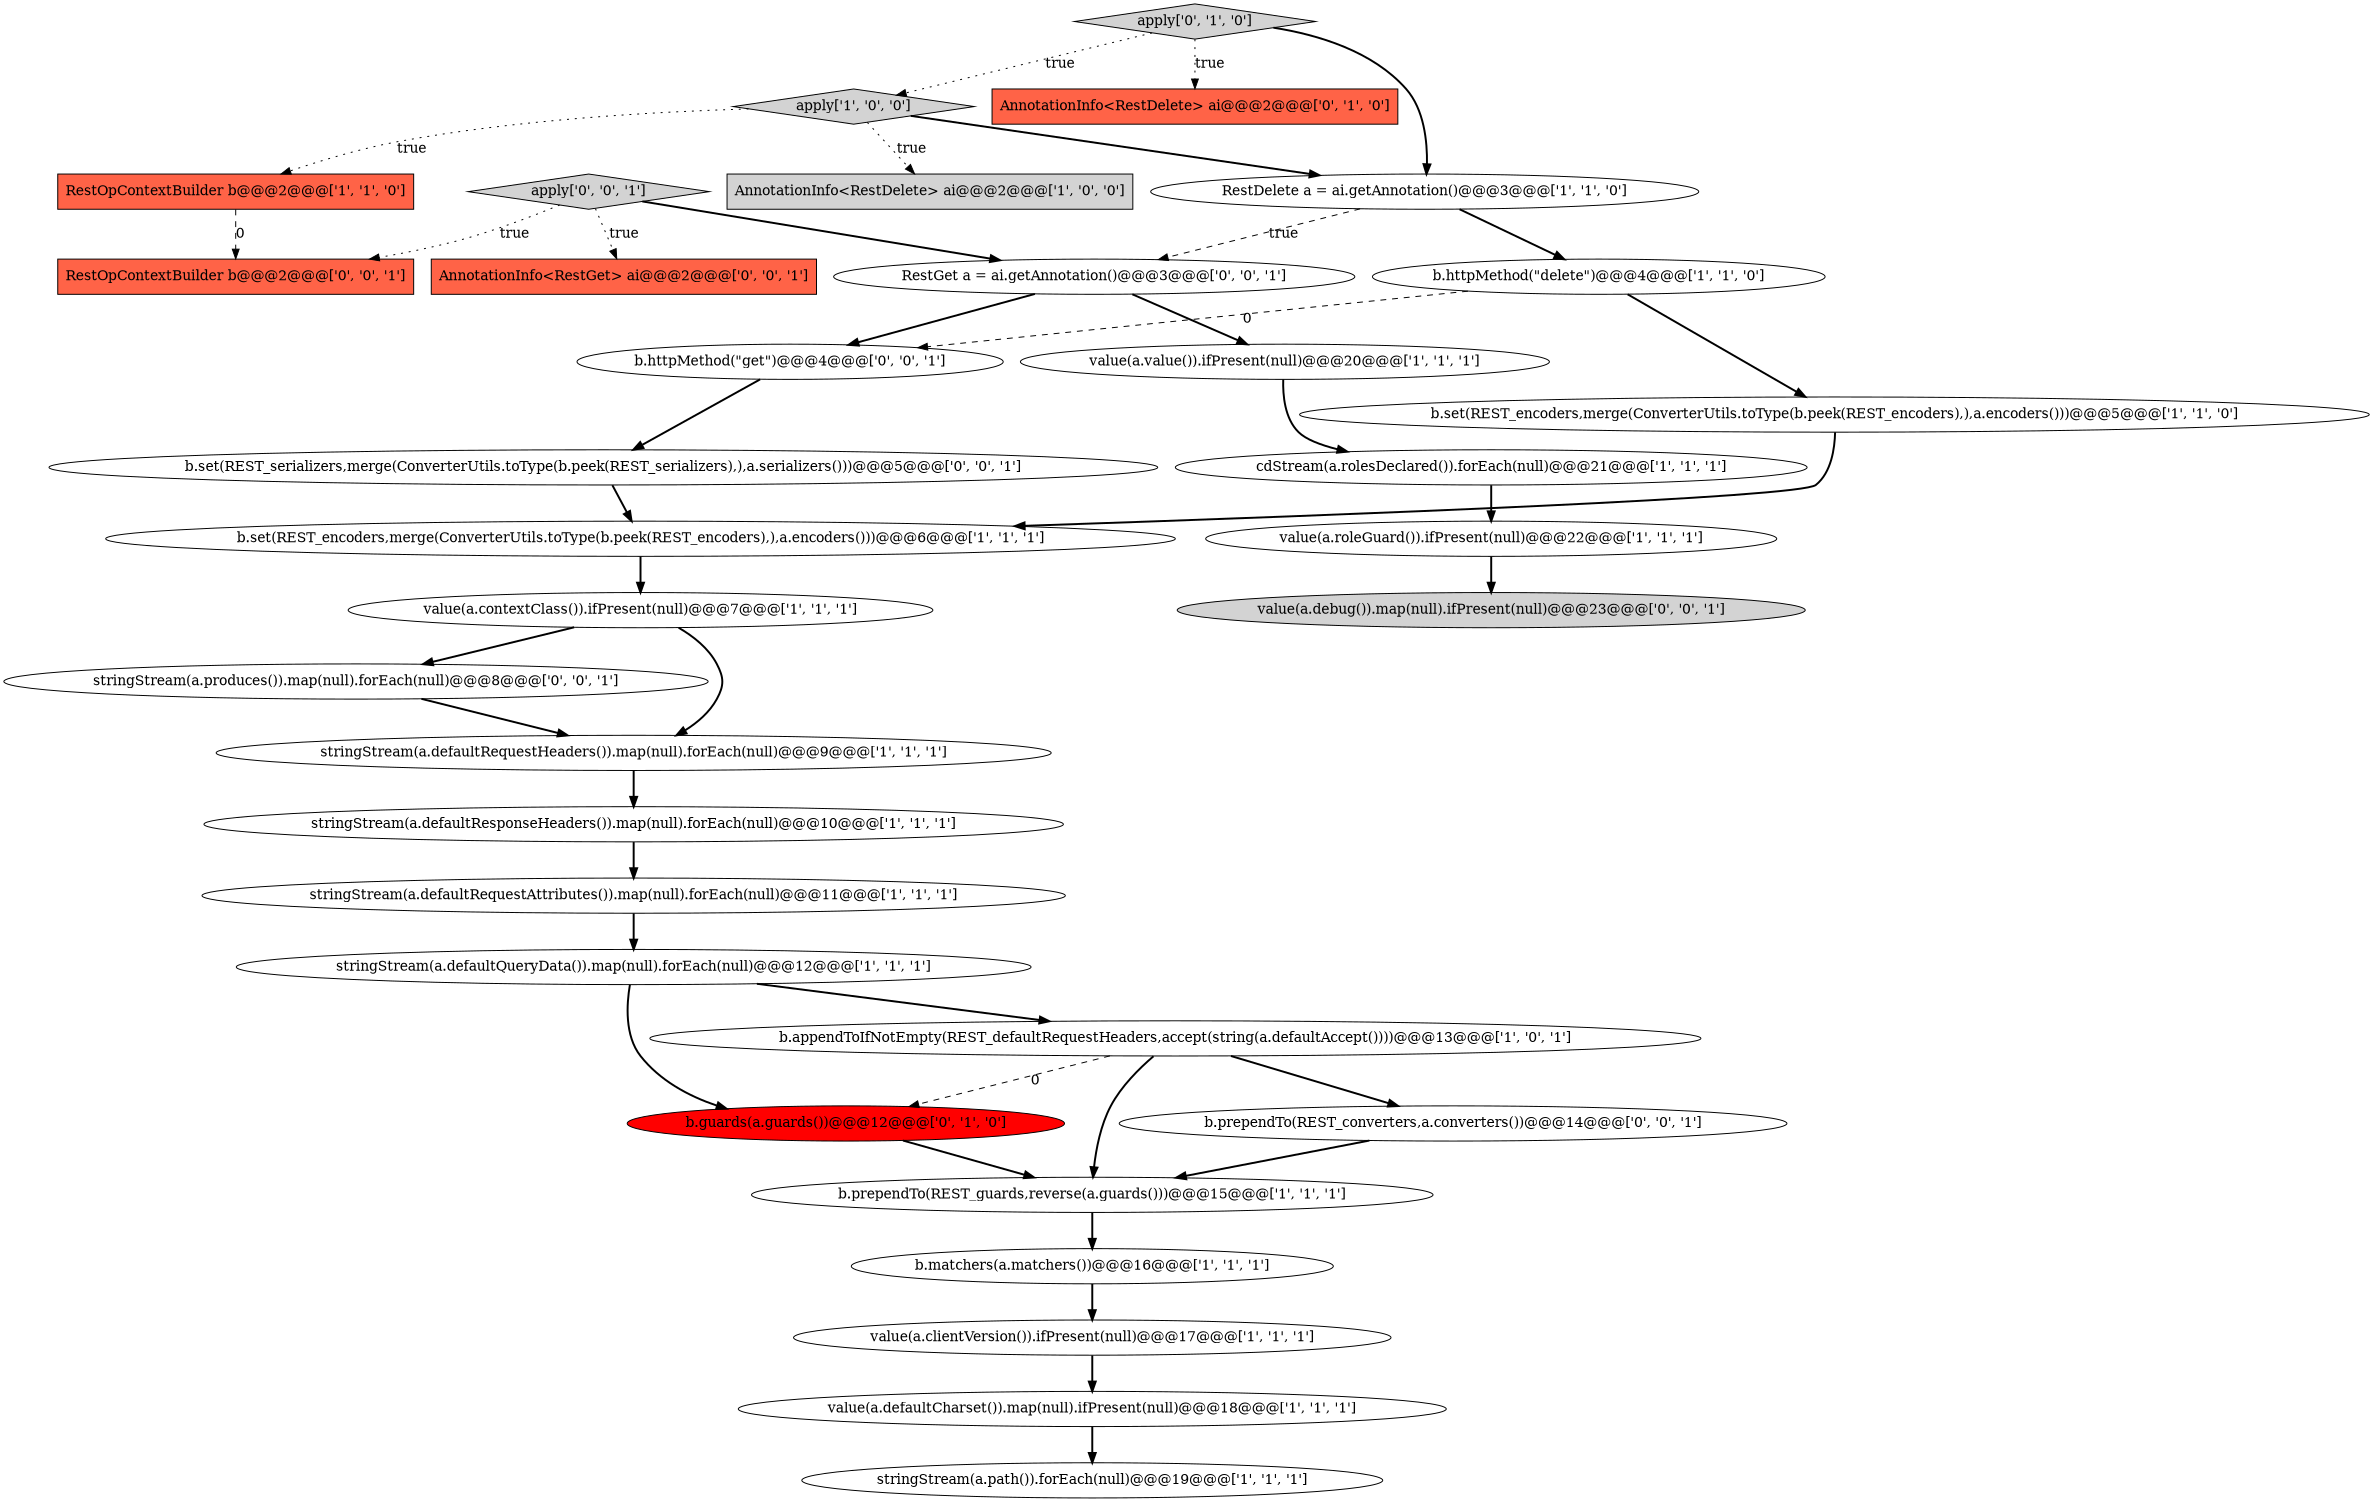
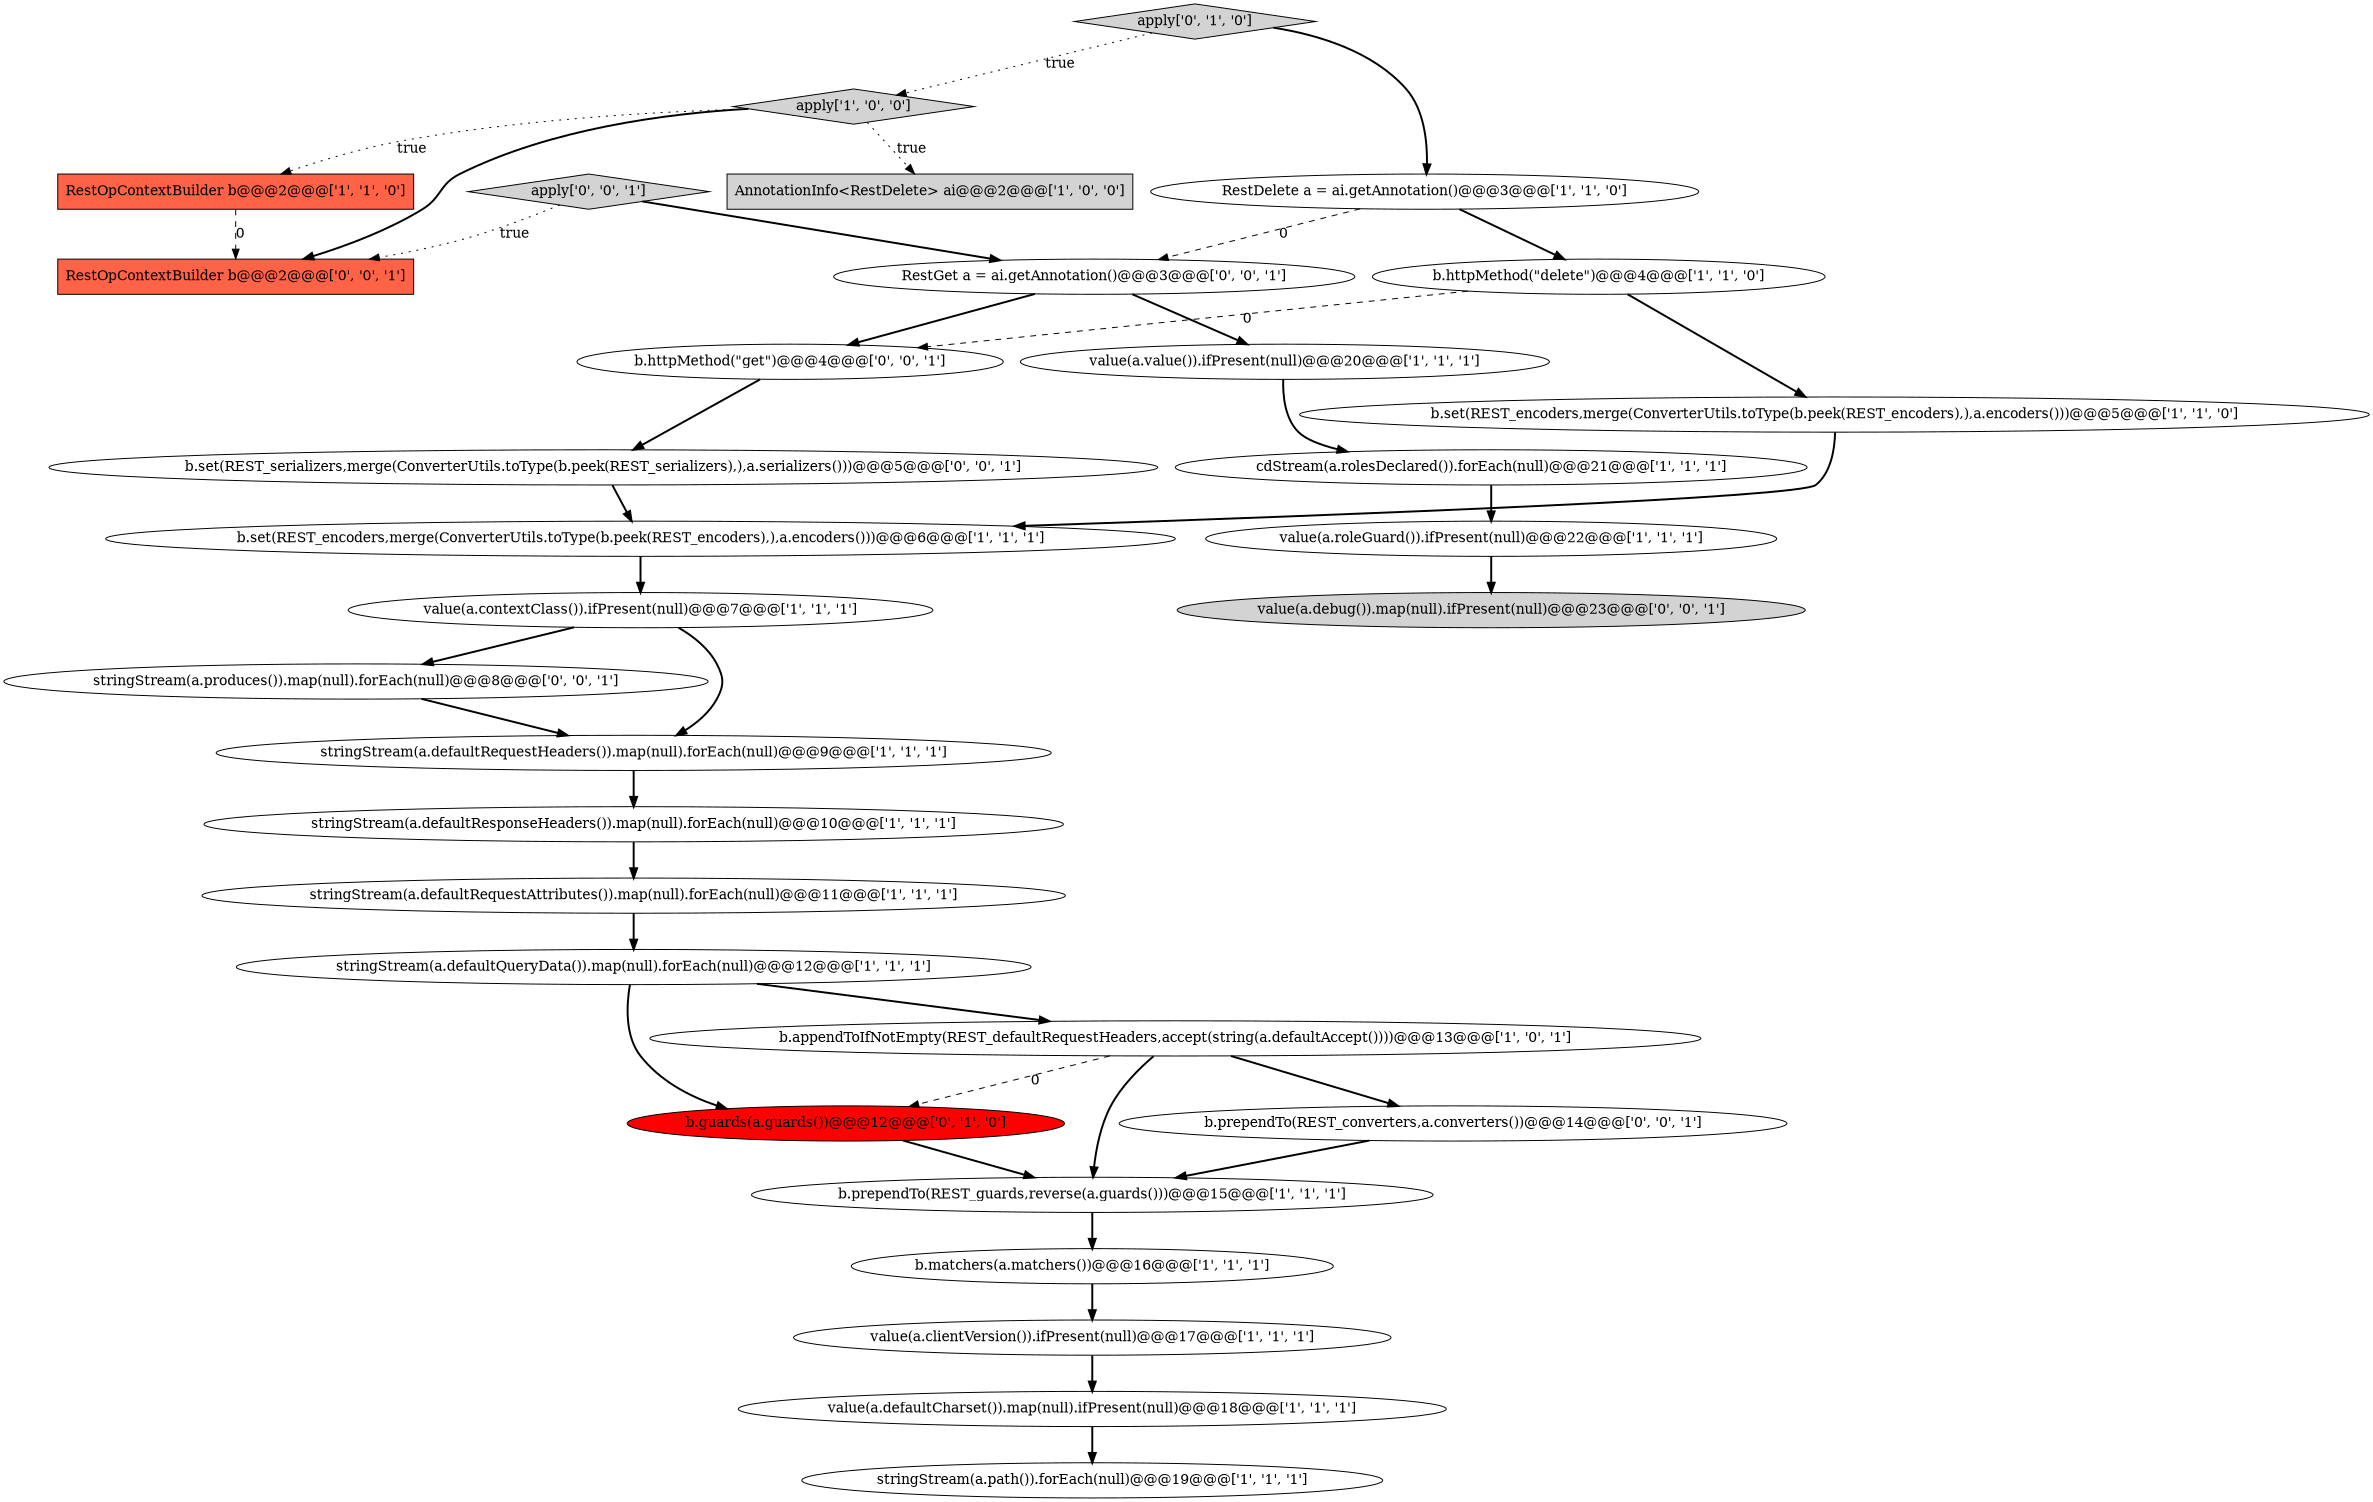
node "AnnotationInfo<RestDelete> ai@@@2@@@['0', '1', '0']": removed
edge "apply['1', '0', '0']" -> "RestDelete a = ai.getAnnotation()@@@3@@@['1', '1', '0']": now "apply['1', '0', '0']" -> "RestOpContextBuilder b@@@2@@@['0', '0', '1']"
edge "RestDelete a = ai.getAnnotation()@@@3@@@['1', '1', '0']" -> "RestGet a = ai.getAnnotation()@@@3@@@['0', '0', '1']": label "true" -> "0"
node "AnnotationInfo<RestGet> ai@@@2@@@['0', '0', '1']": removed
